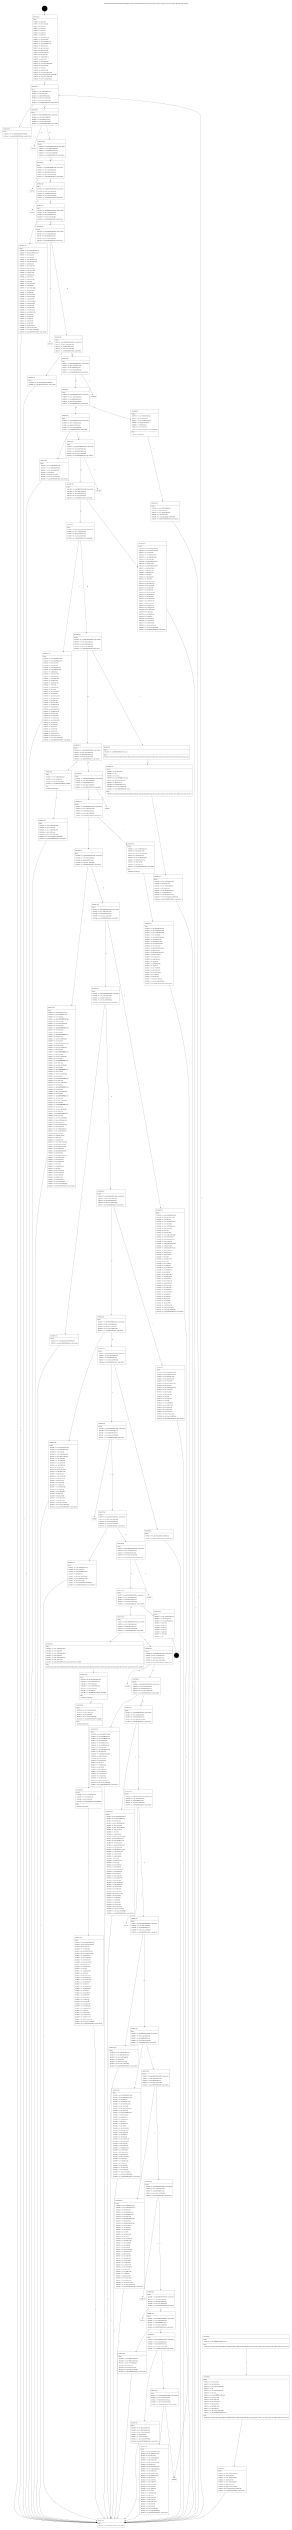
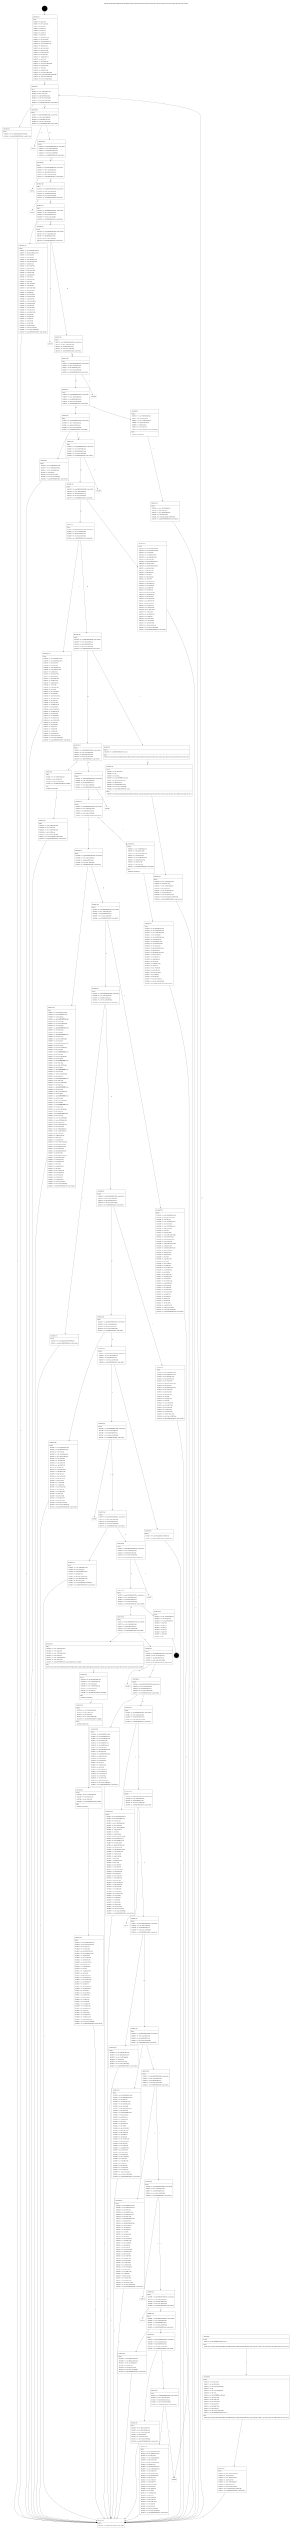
node "0x401d05 [15]": removed
